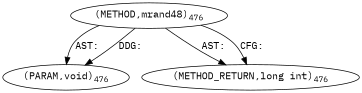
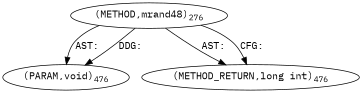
node "(METHOD,mrand48)": text "476" -> "276"
